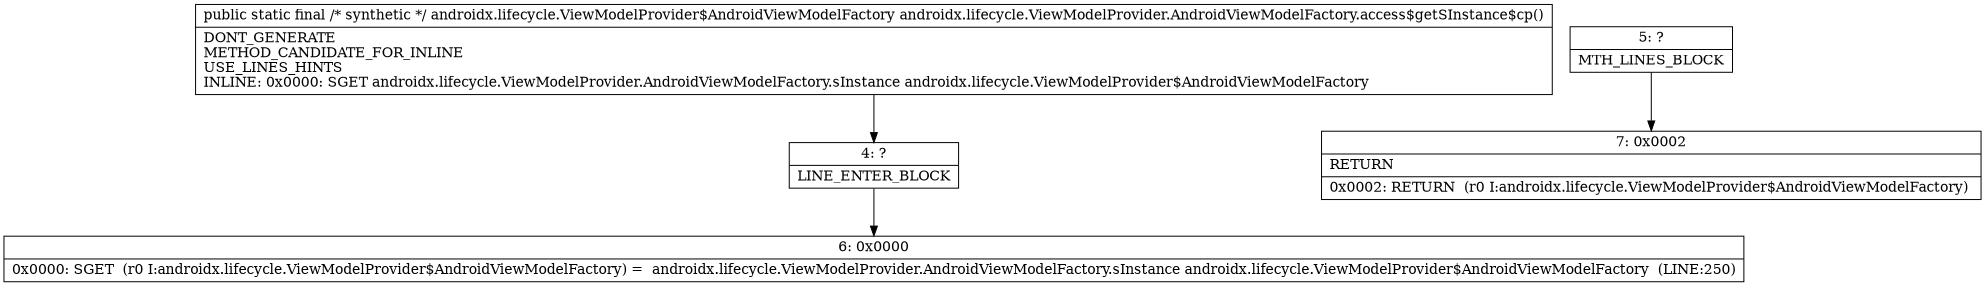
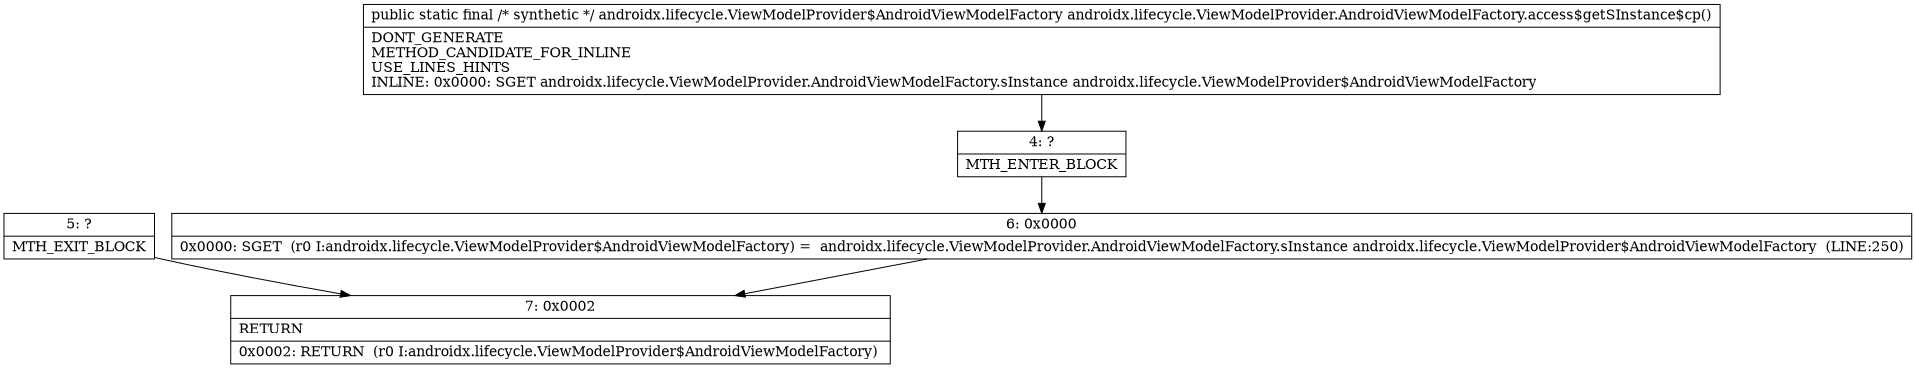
node "5: ?": text "MTH_LINES_BLOCK" -> "MTH_EXIT_BLOCK"
node "4: ?": text "LINE_ENTER_BLOCK" -> "MTH_ENTER_BLOCK"
edge "6: 0x0000" -> "7: 0x0002": added
